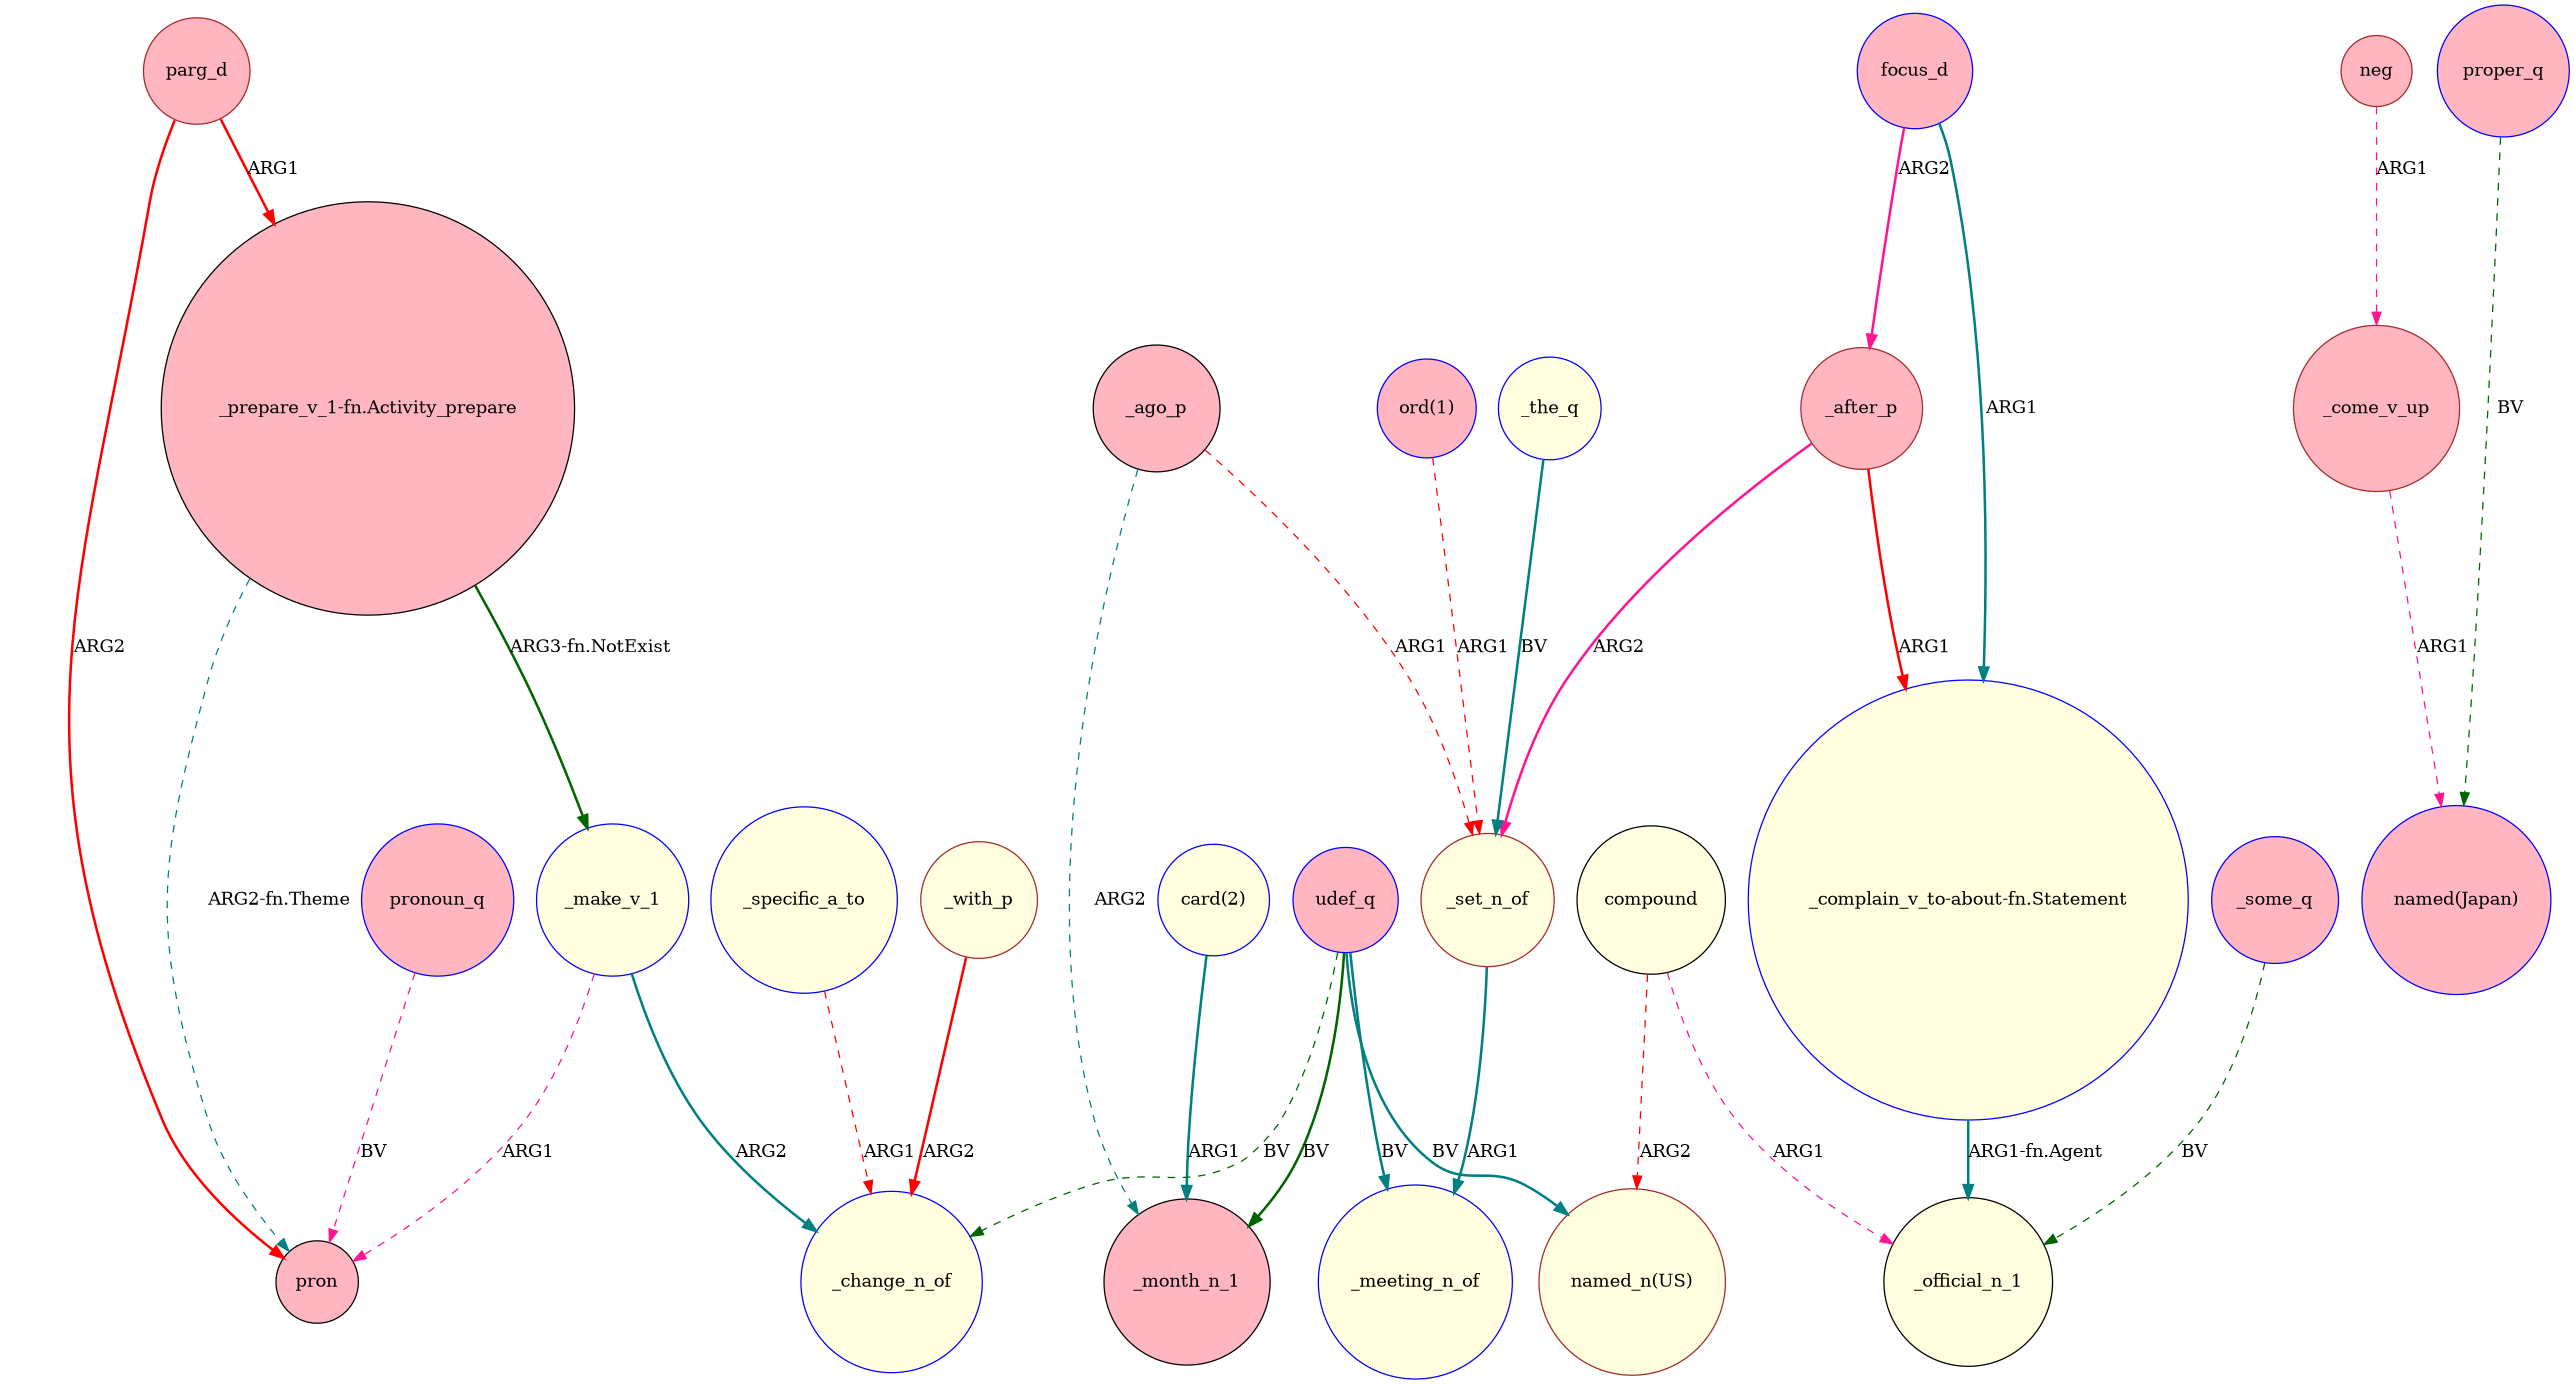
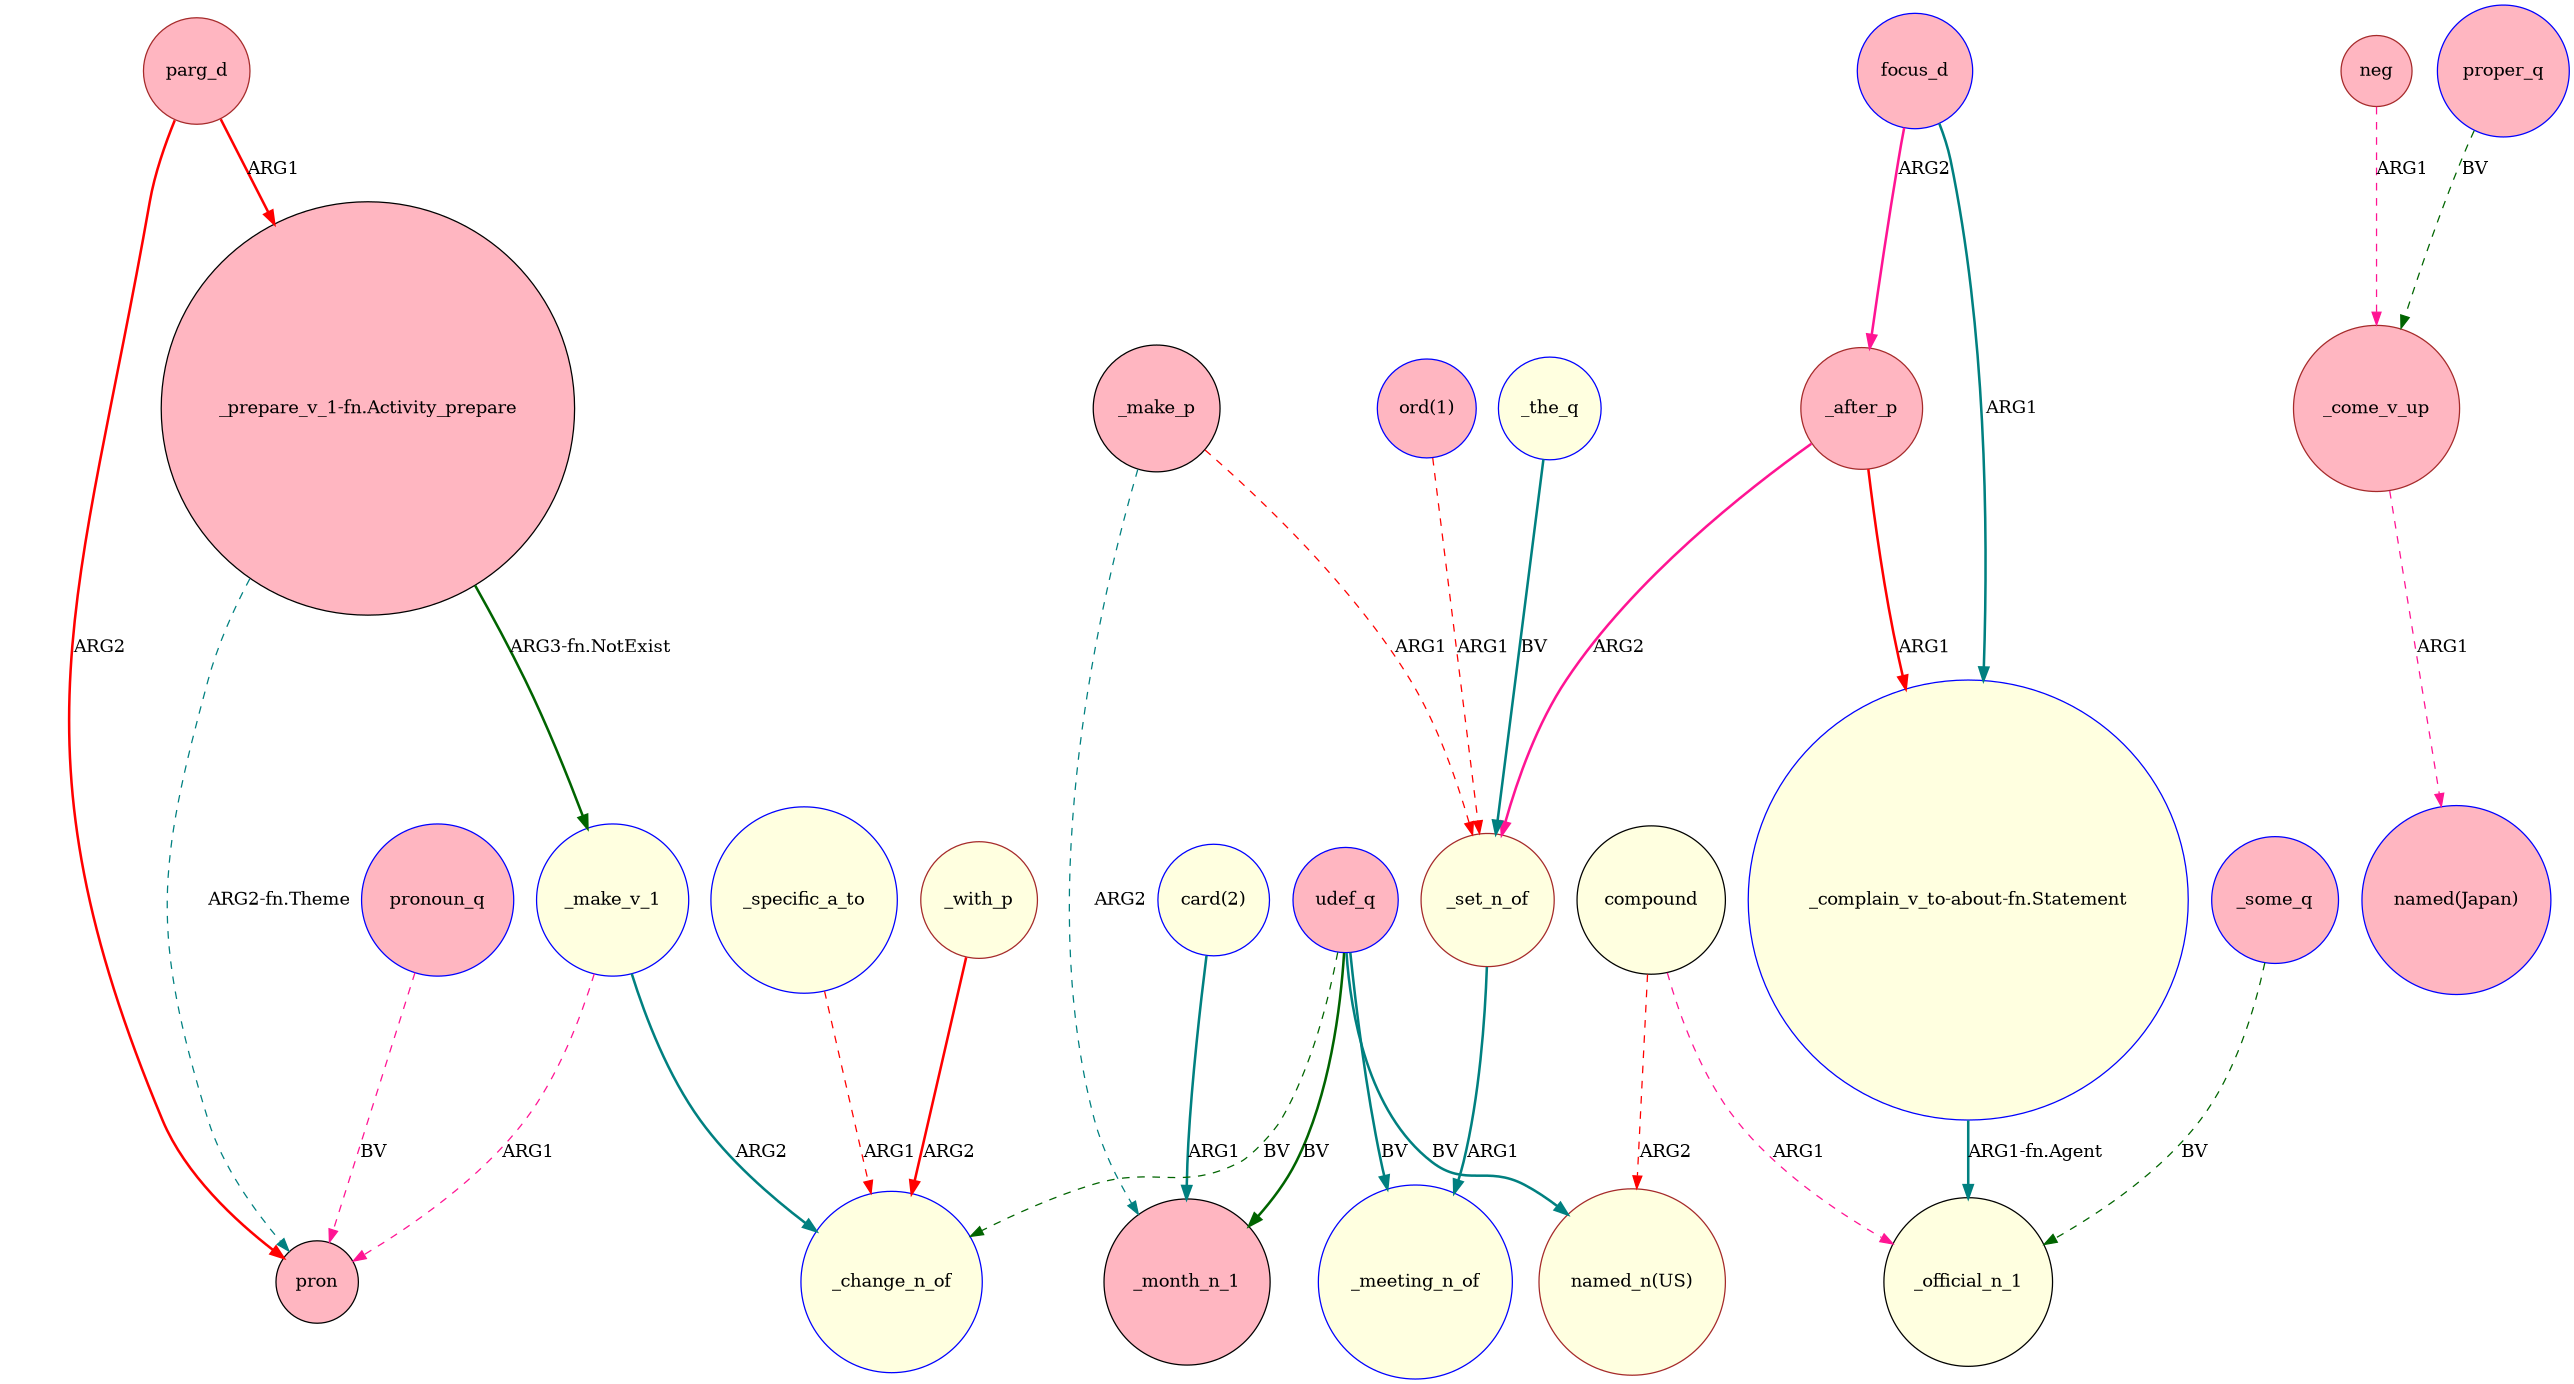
node "_ago_p": label "_ago_p" -> "_make_p"
edge "proper_q" -> "named(Japan)": now "proper_q" -> "_come_v_up"
